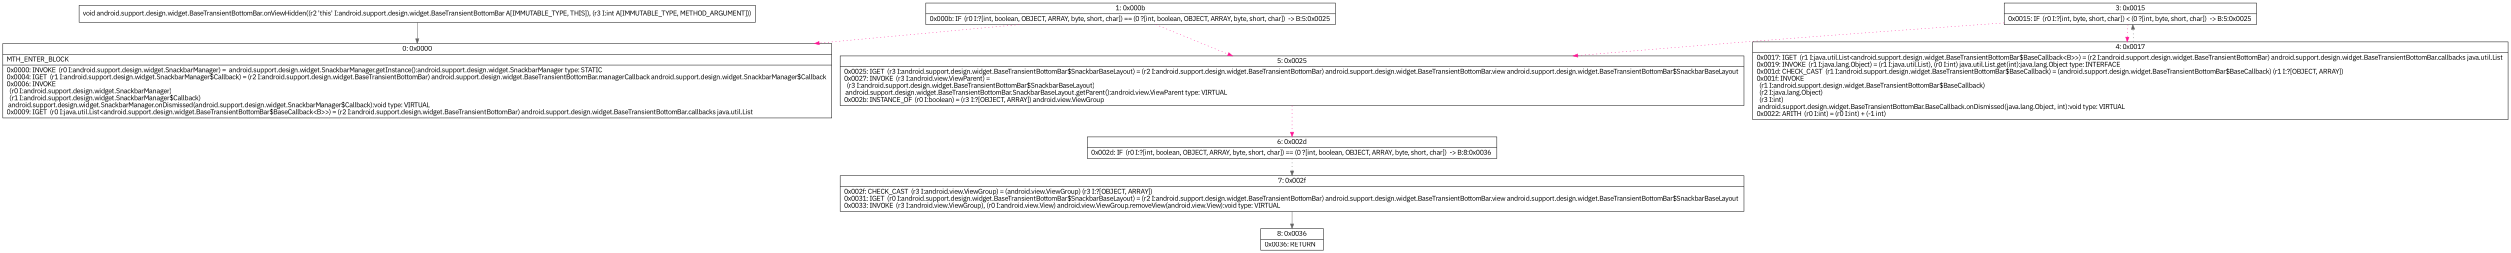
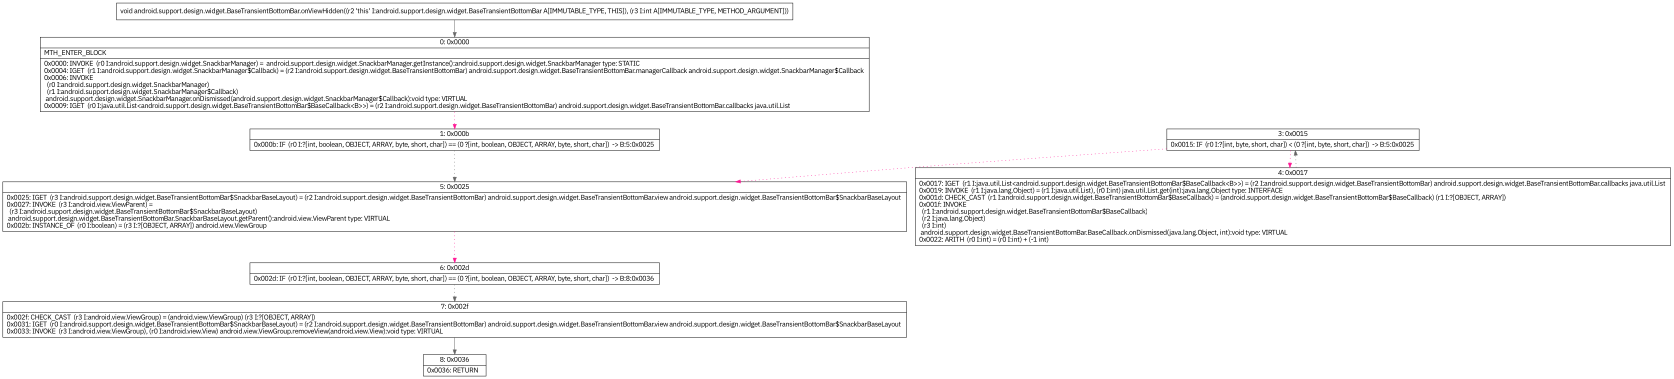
edge "1: 0x000b" -> "0: 0x0000": reversed
edge "1: 0x000b" -> "5: 0x0025": color deeppink -> gray40
